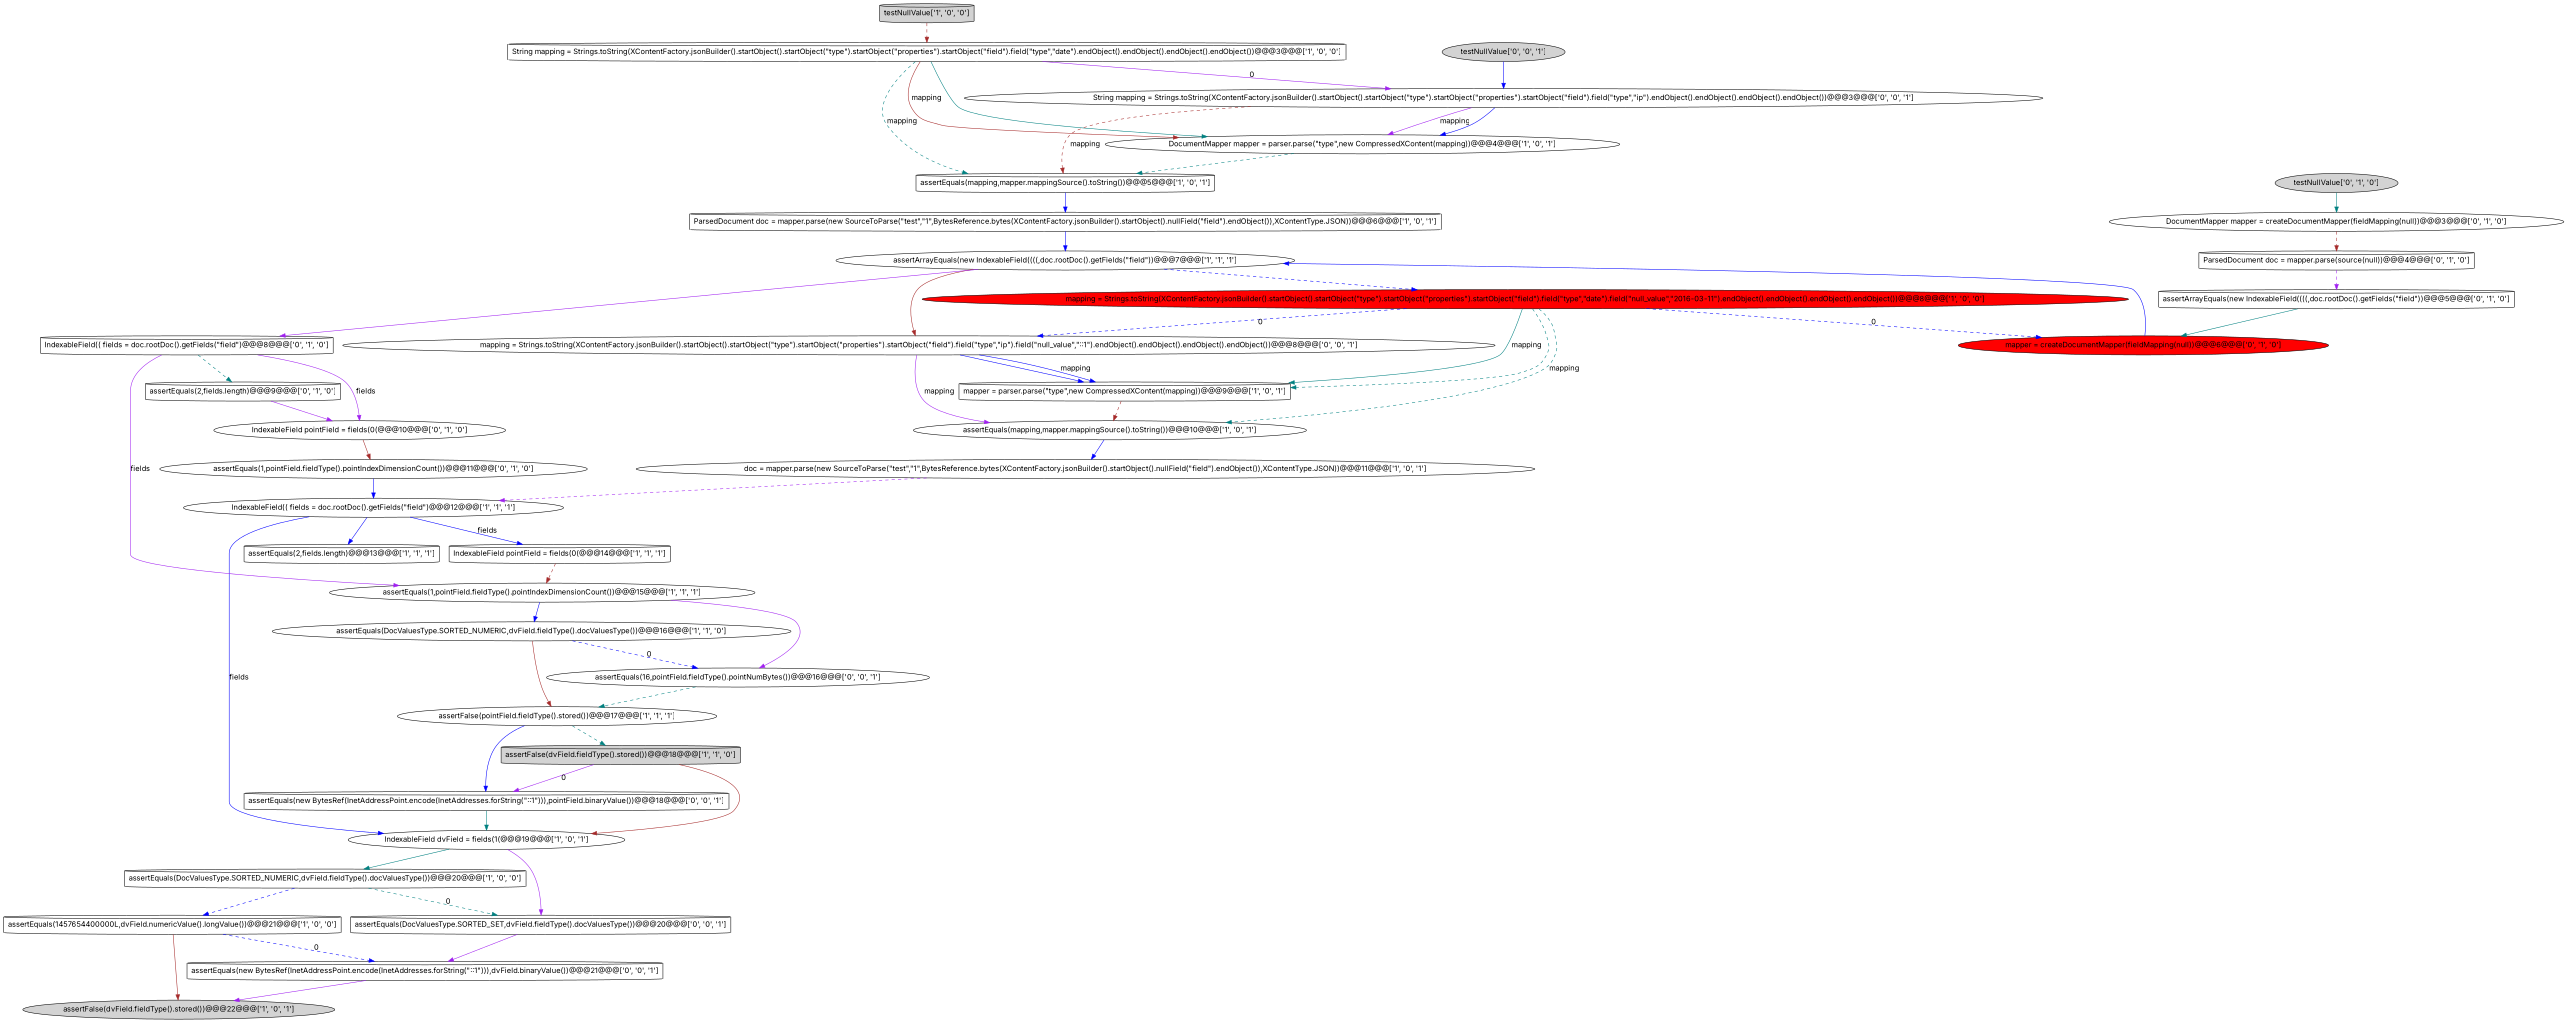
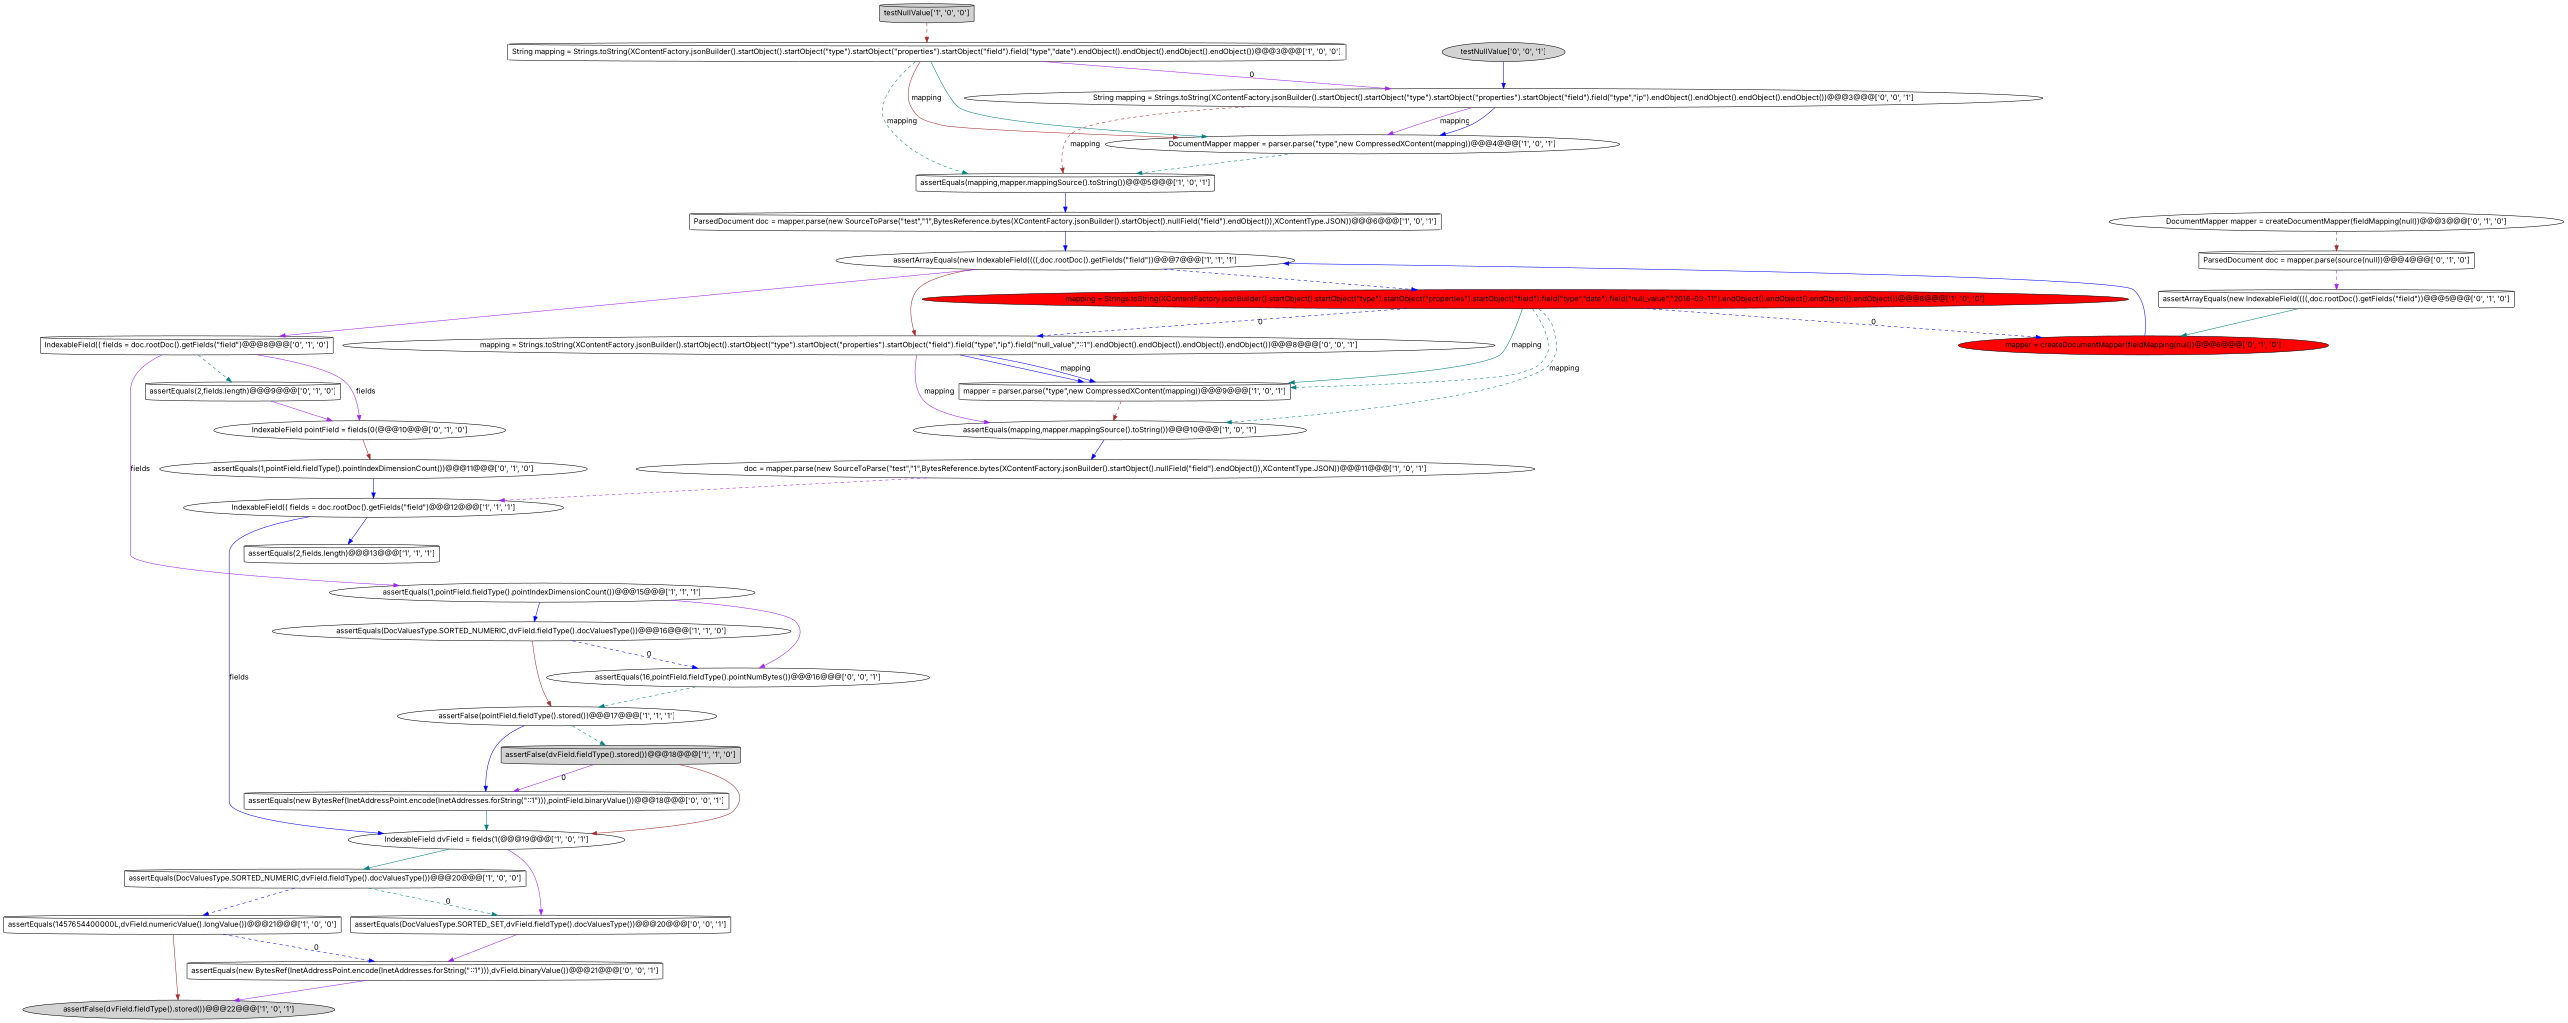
node "testNullValue['0', '1', '0']": removed
node "IndexableField pointField = fields(0(@@@14@@@['1', '1', '1']": removed
